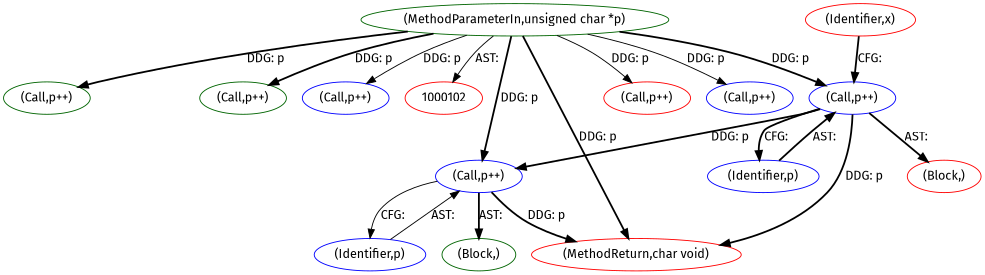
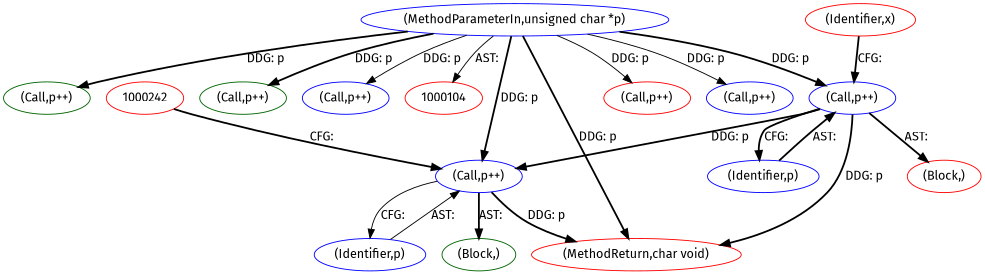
node "(MethodParameterIn,unsigned char *p)": color darkgreen -> blue
node "1000242": added
node "1000102": label "1000102" -> "1000104"
